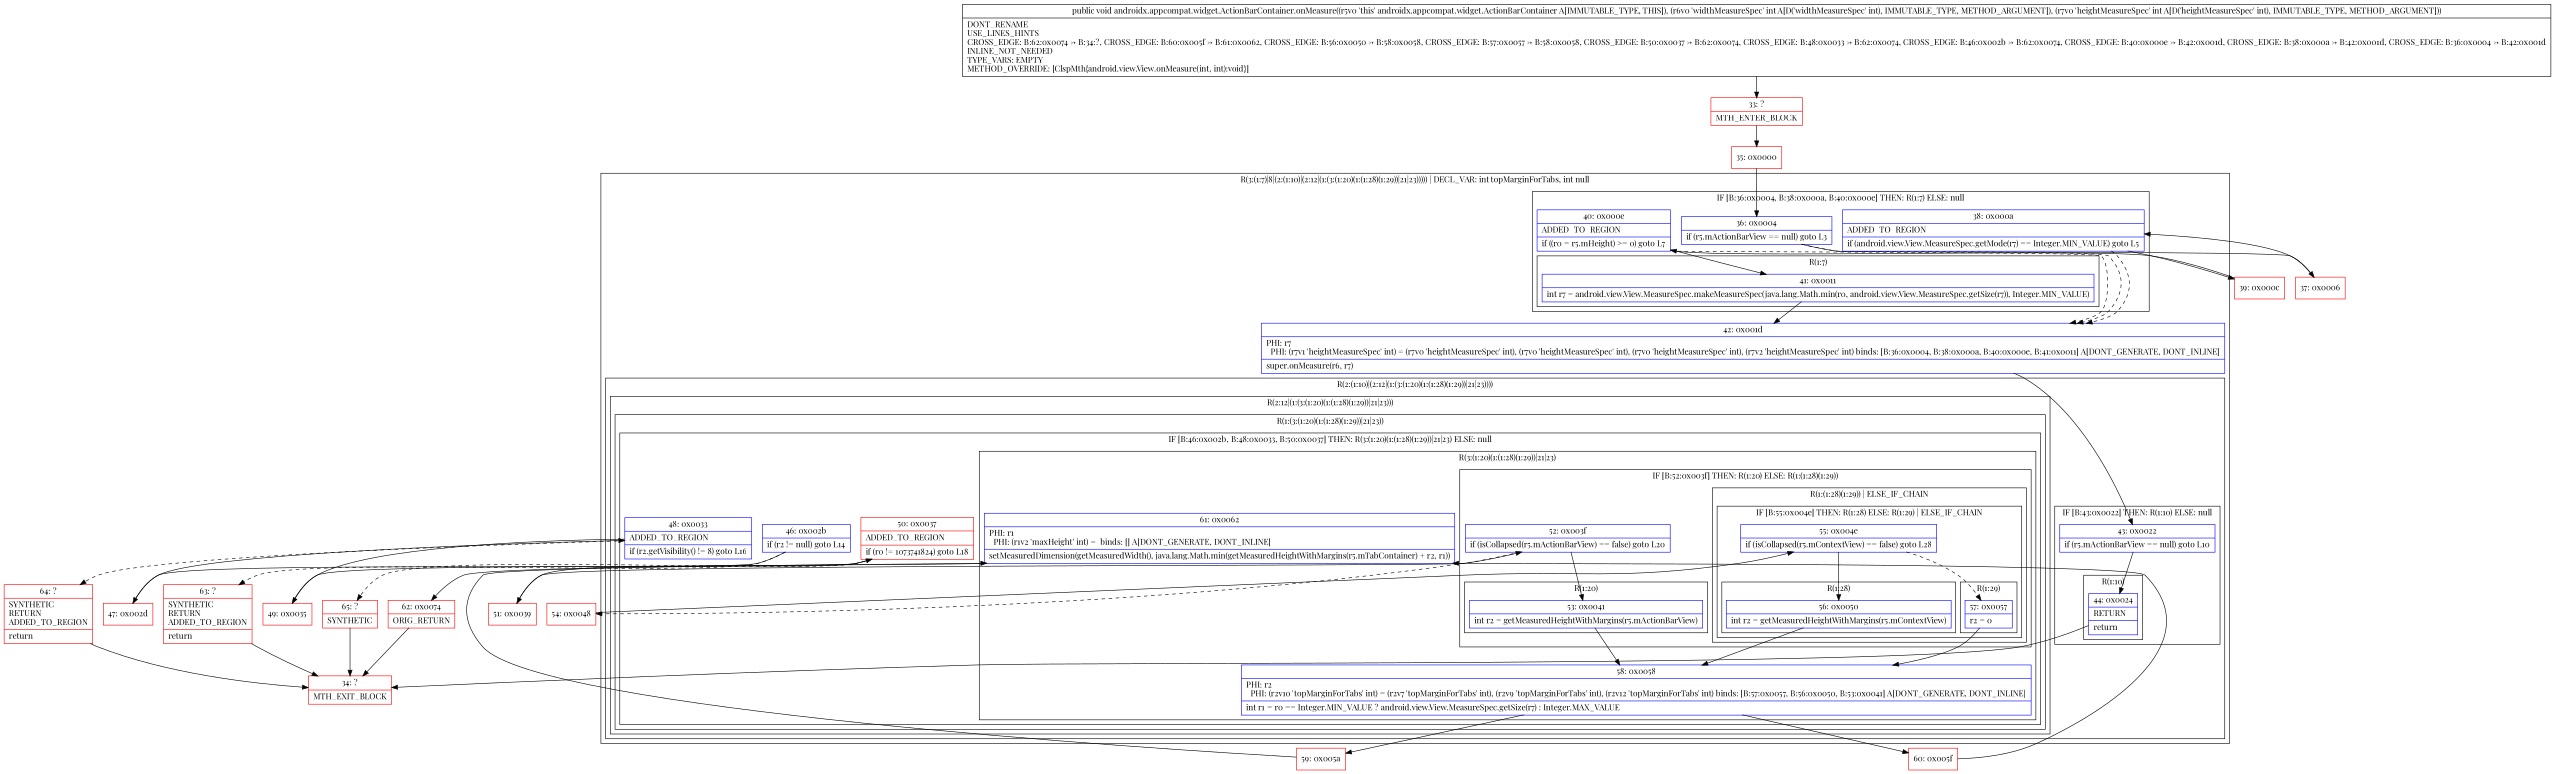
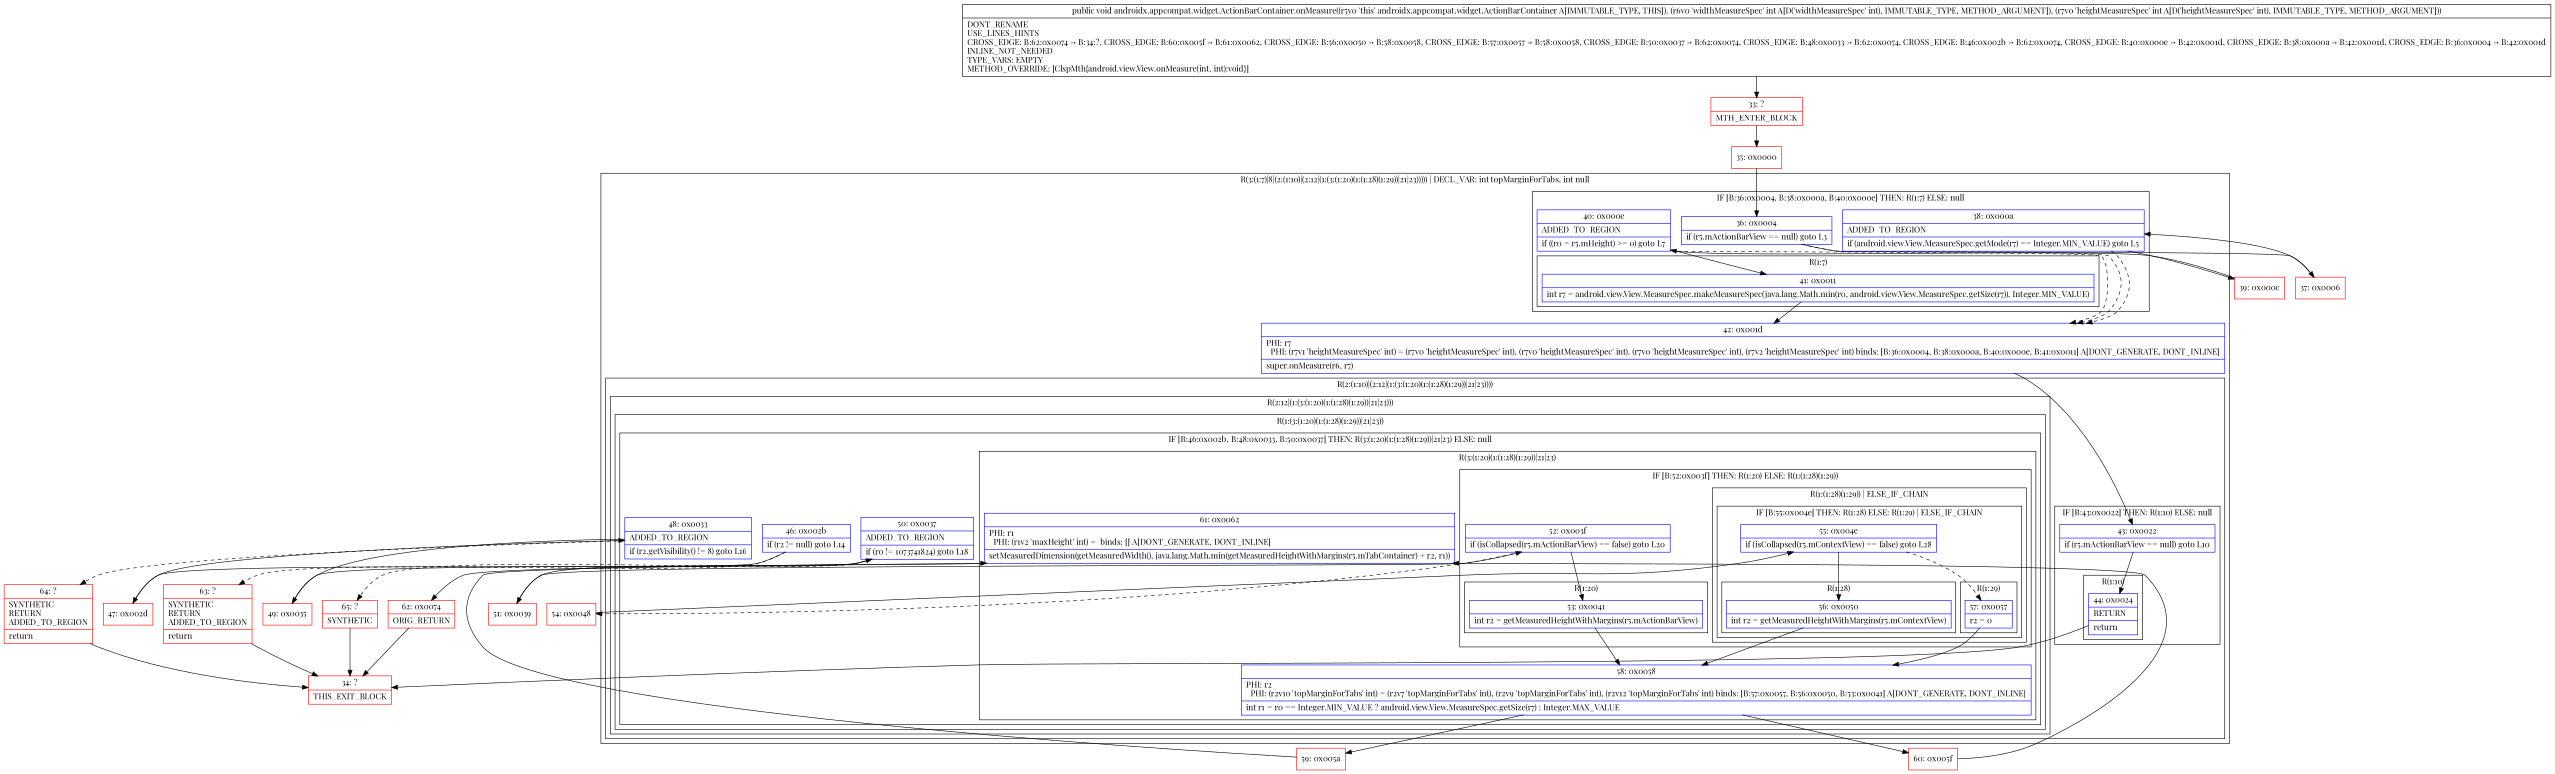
node "50: 0x0037": color red -> blue
node "34: ?": text "MTH_EXIT_BLOCK" -> "THIS_EXIT_BLOCK"
